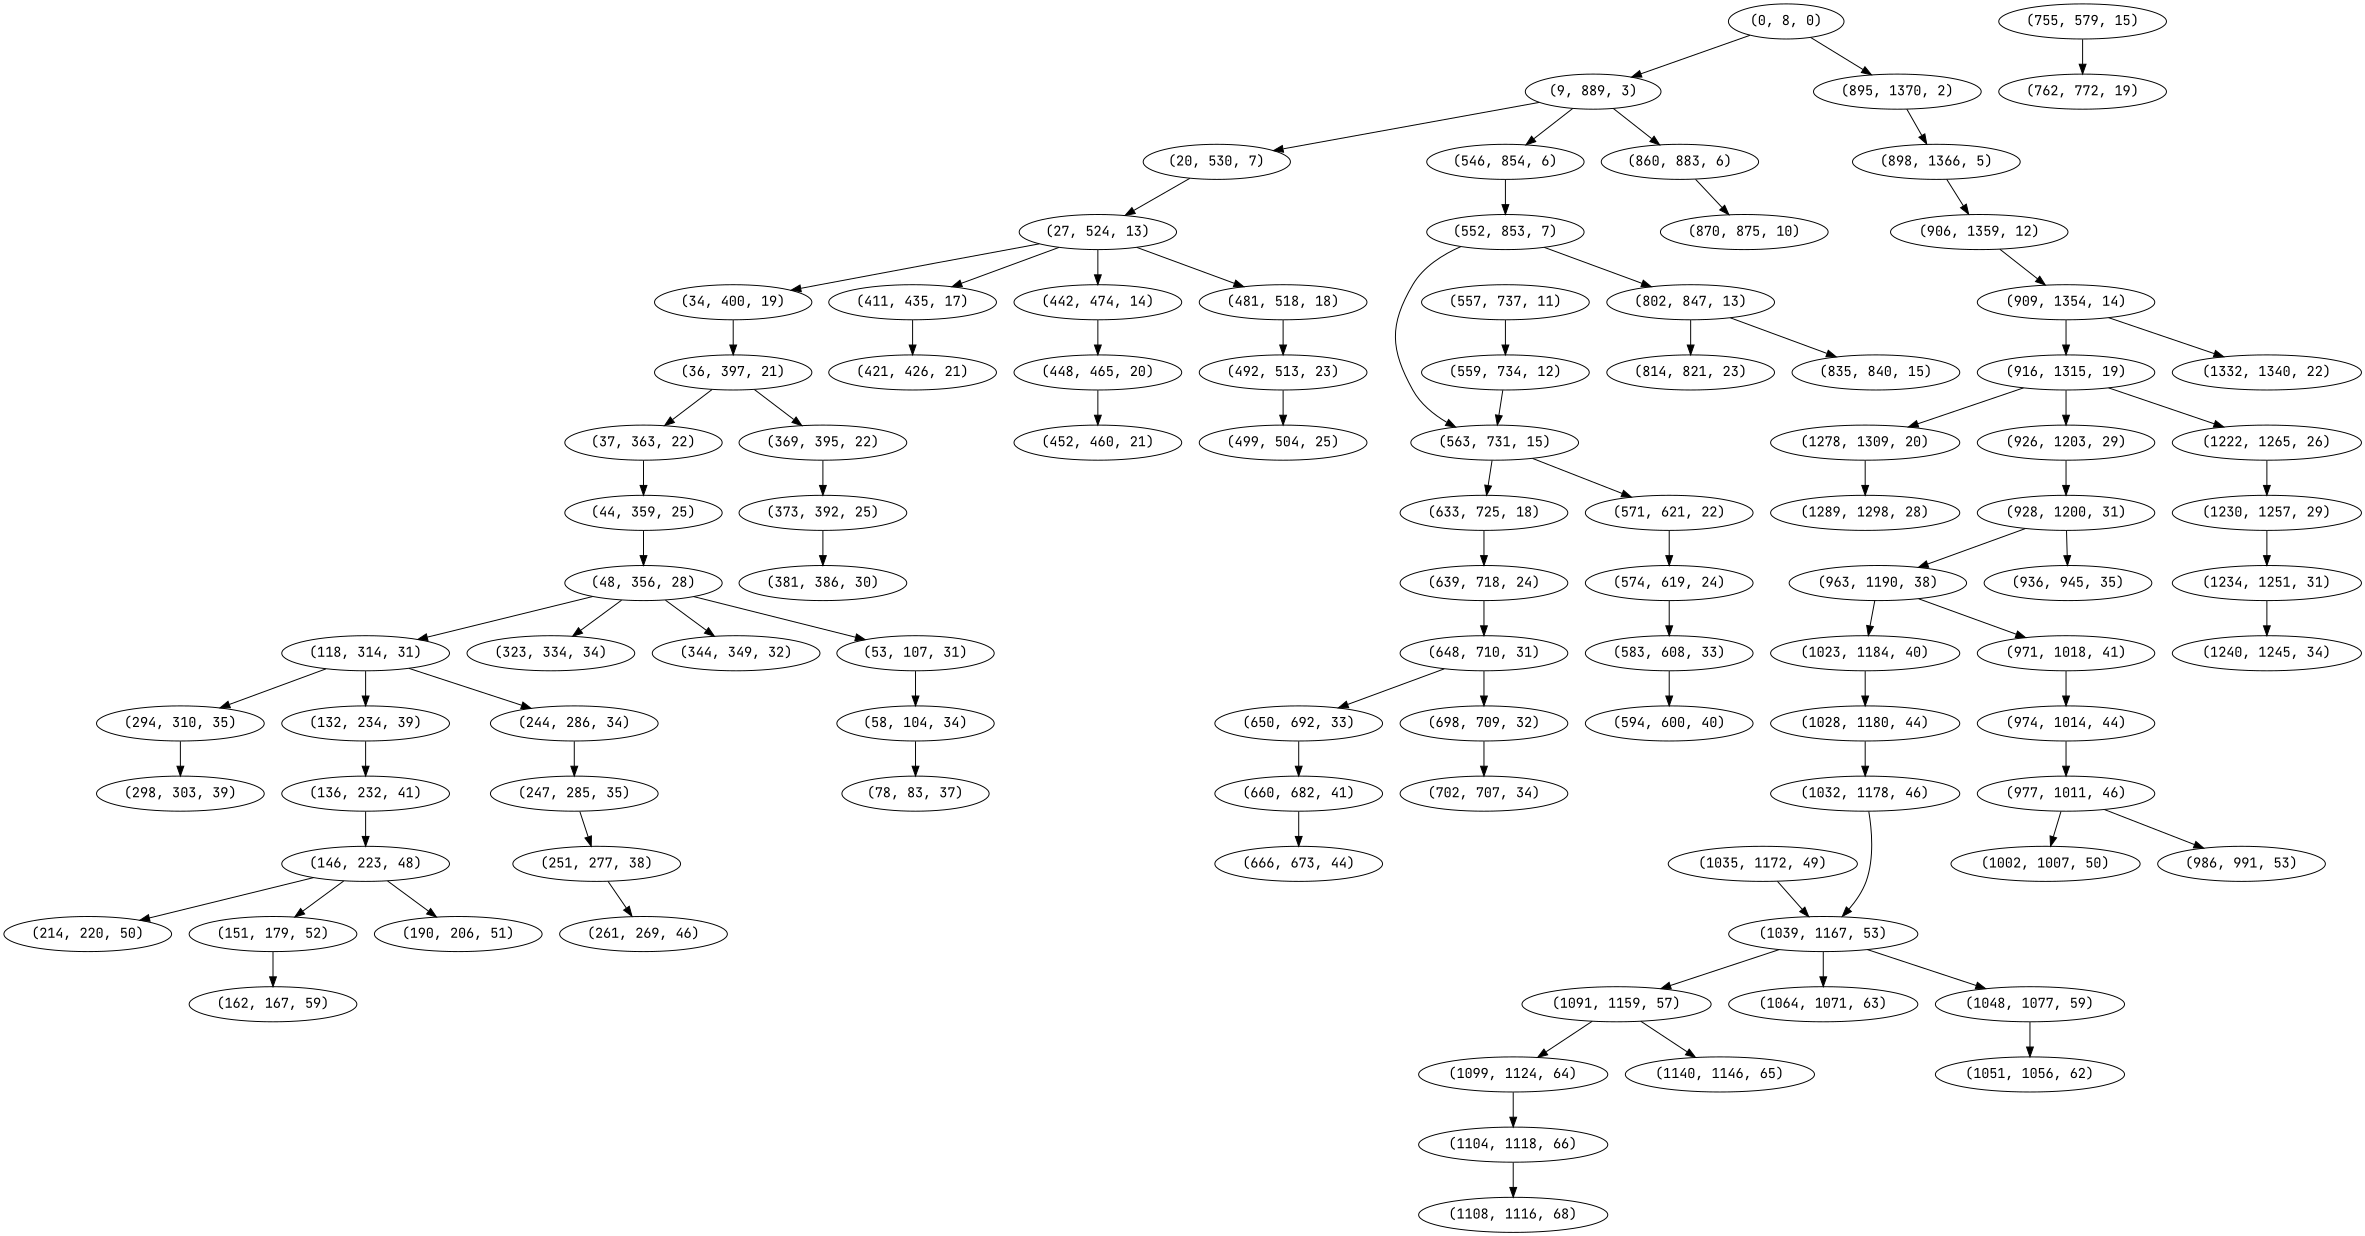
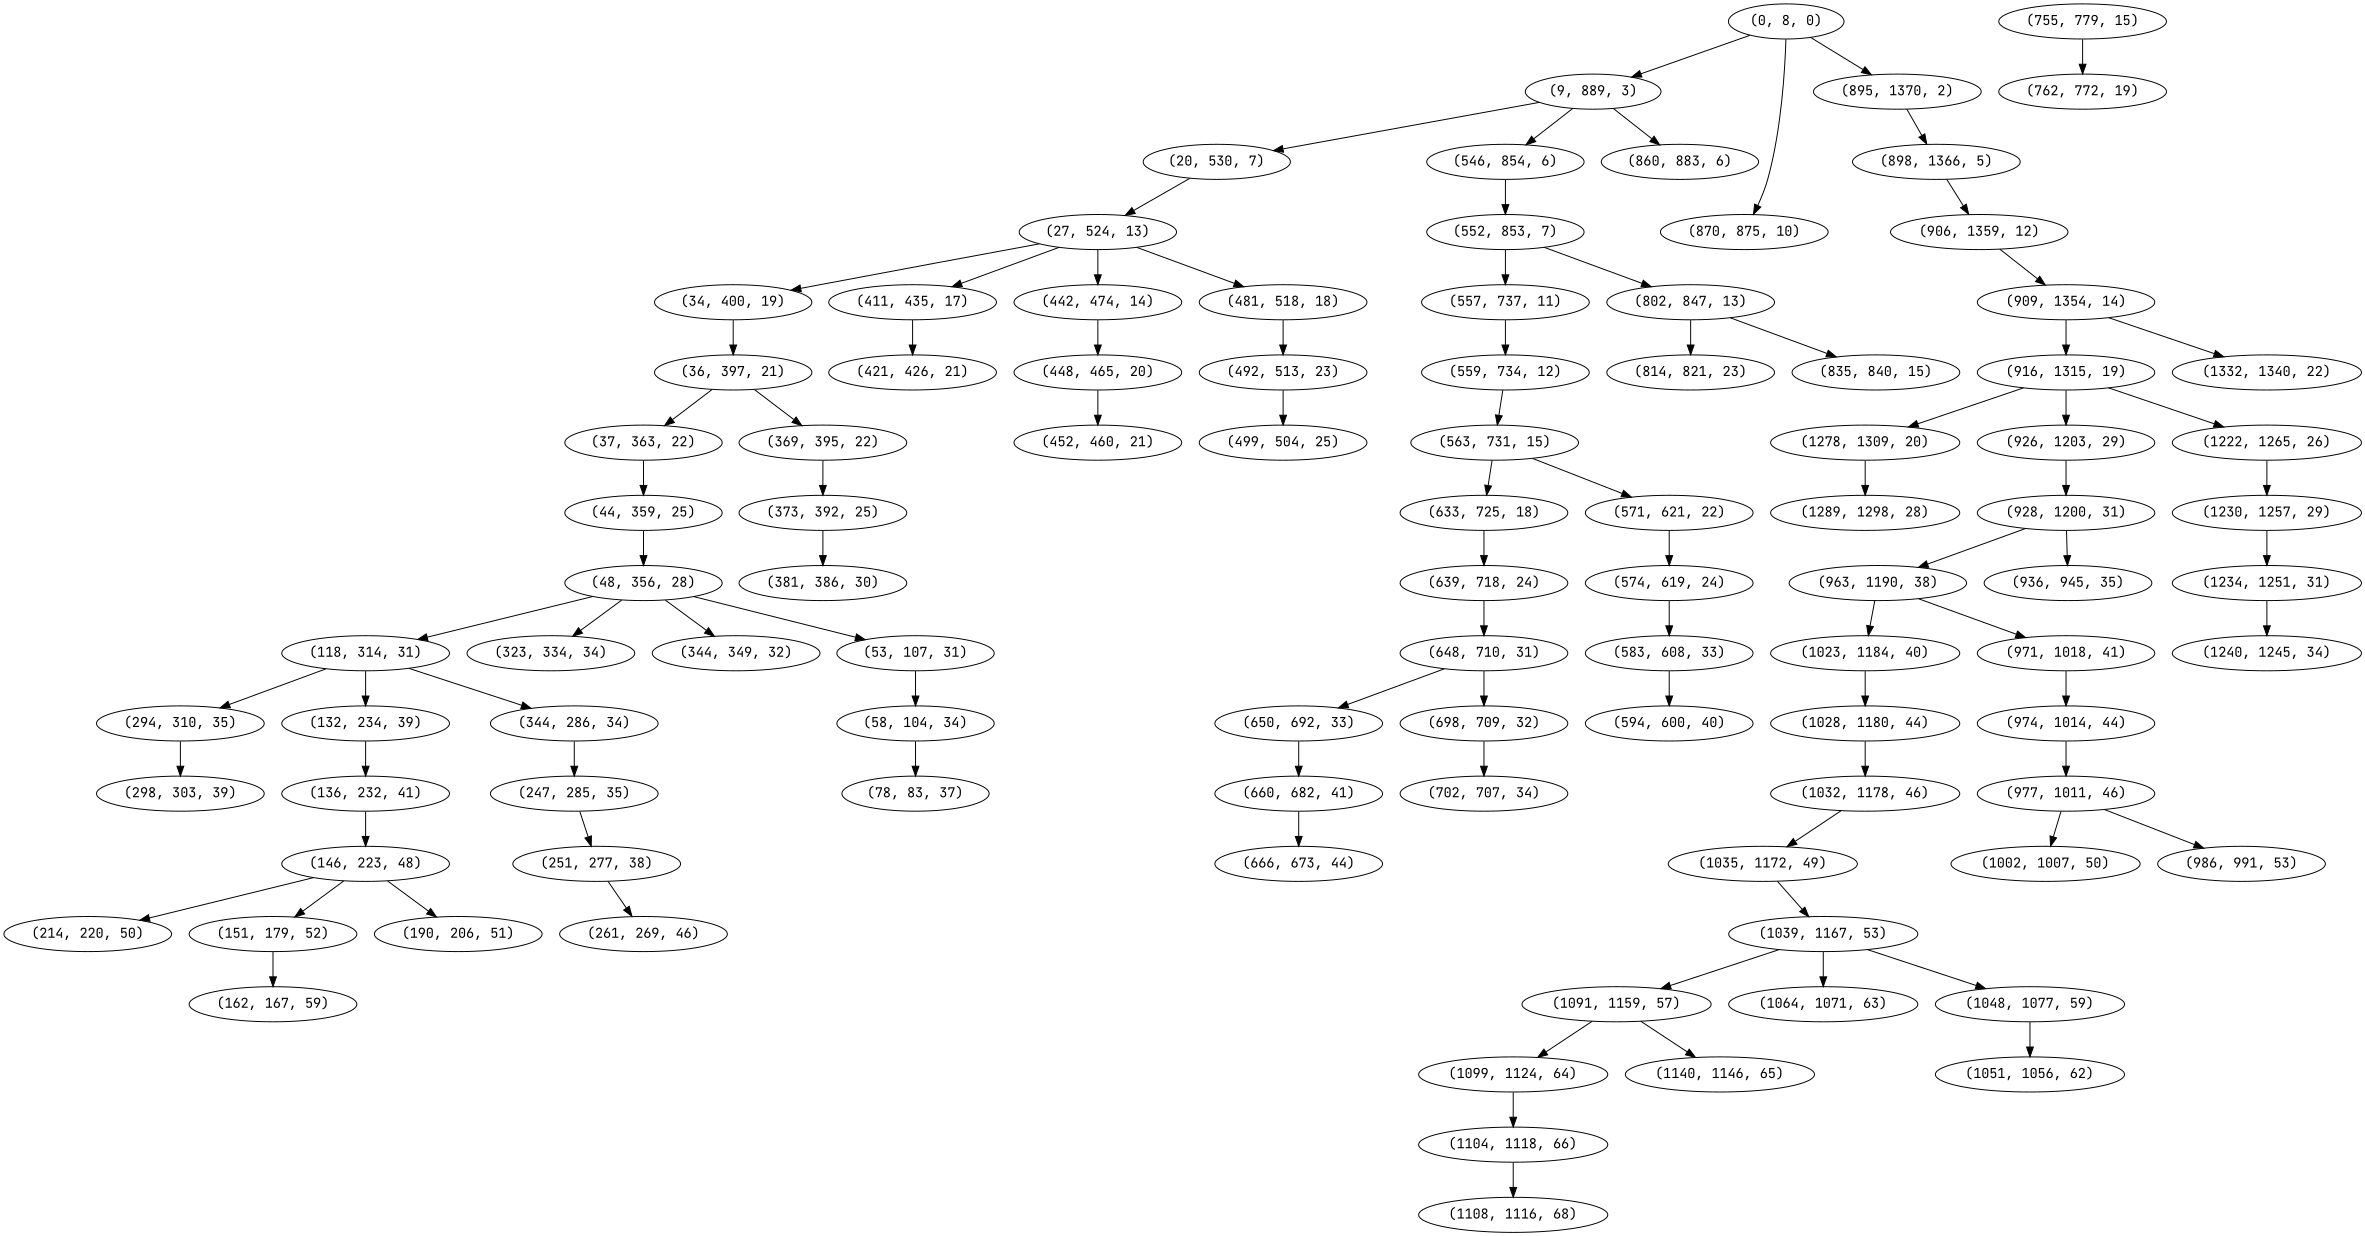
node "(755, 579, 15)": label "(755, 579, 15)" -> "(755, 779, 15)"
edge "(860, 883, 6)" -> "(870, 875, 10)": now "(0, 8, 0)" -> "(870, 875, 10)"
edge "(552, 853, 7)" -> "(563, 731, 15)": now "(552, 853, 7)" -> "(557, 737, 11)"
node "(244, 286, 34)": label "(244, 286, 34)" -> "(344, 286, 34)"
edge "(1032, 1178, 46)" -> "(1039, 1167, 53)": now "(1032, 1178, 46)" -> "(1035, 1172, 49)"
